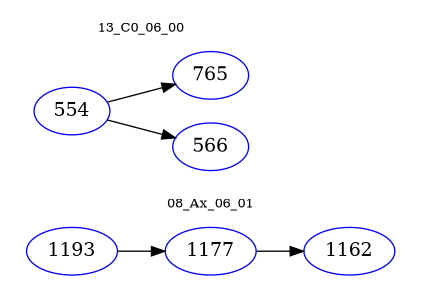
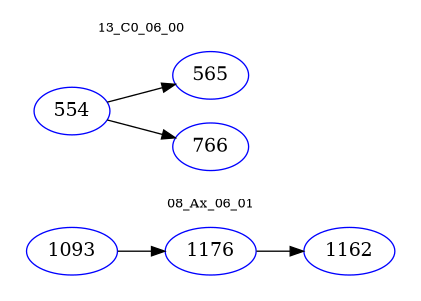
node "765": label "765" -> "565"
node "566": label "566" -> "766"
node "1193": label "1193" -> "1093"
node "1177": label "1177" -> "1176"
